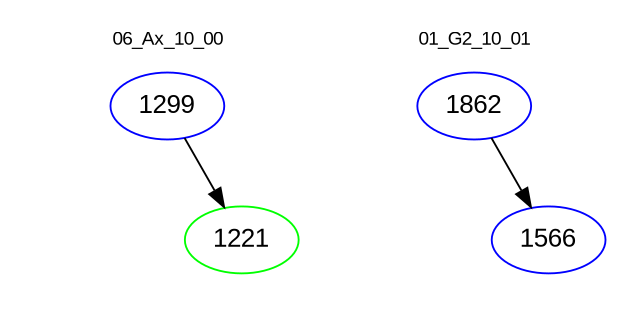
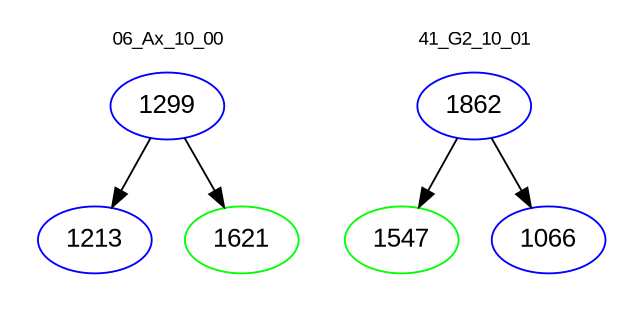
cluster "01_G2_10_01": label "01_G2_10_01" -> "41_G2_10_01"
node "1213": added
node "1221": label "1221" -> "1621"
node "1547": added
node "1566": label "1566" -> "1066"
